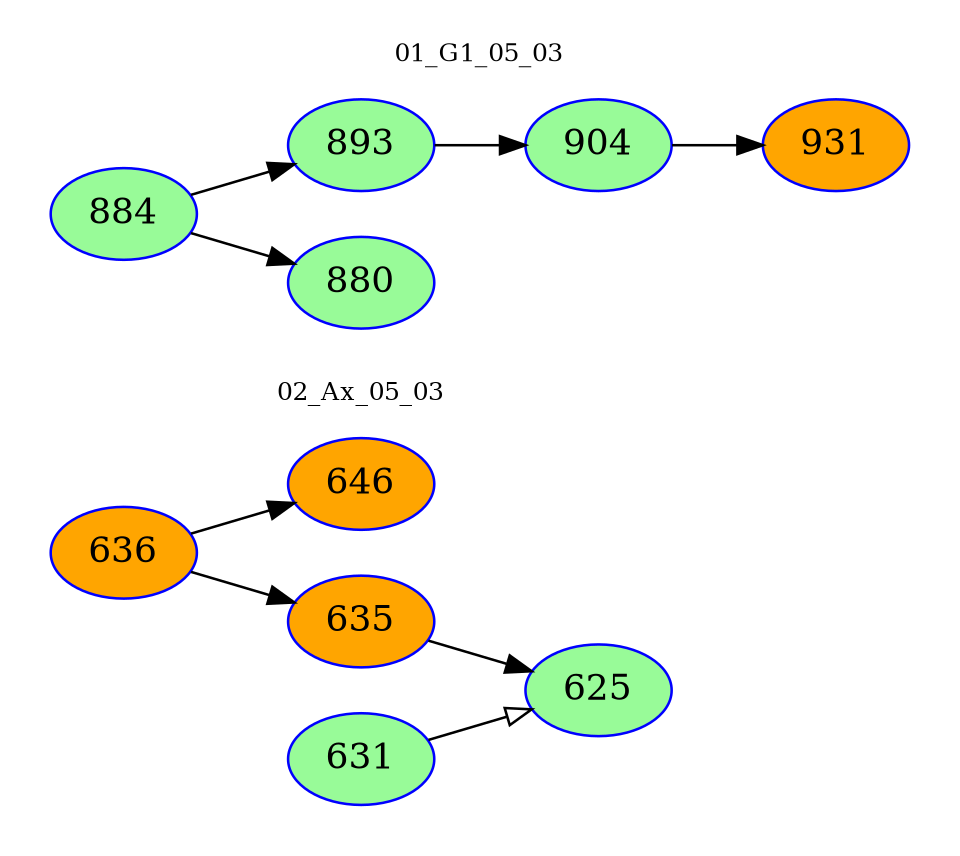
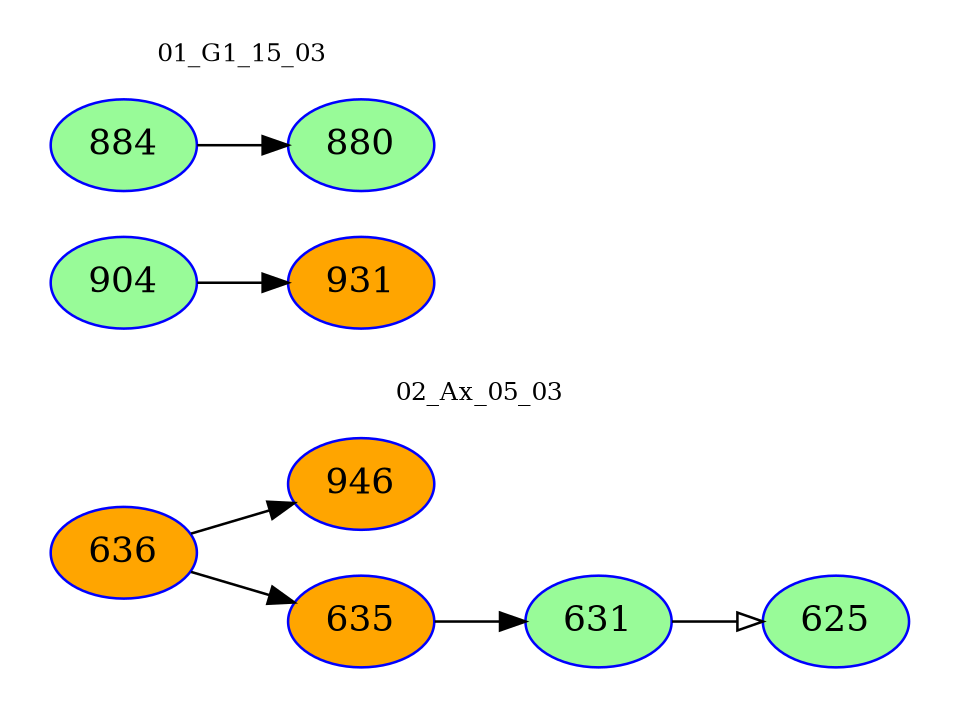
cluster "01_G1_05_03": label "01_G1_05_03" -> "01_G1_15_03"
node "893": removed
node "646": label "646" -> "946"
edge "635" -> "625": now "635" -> "631"
